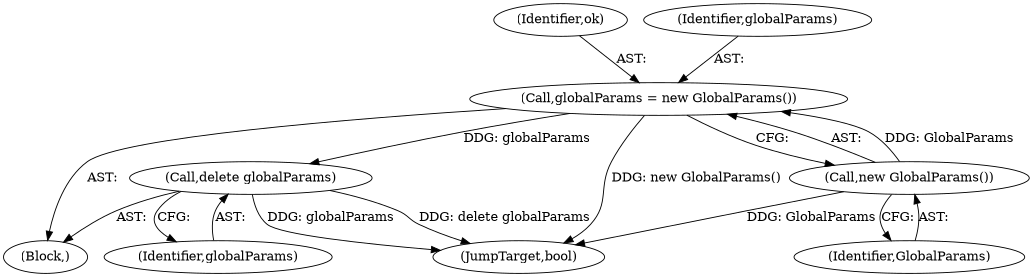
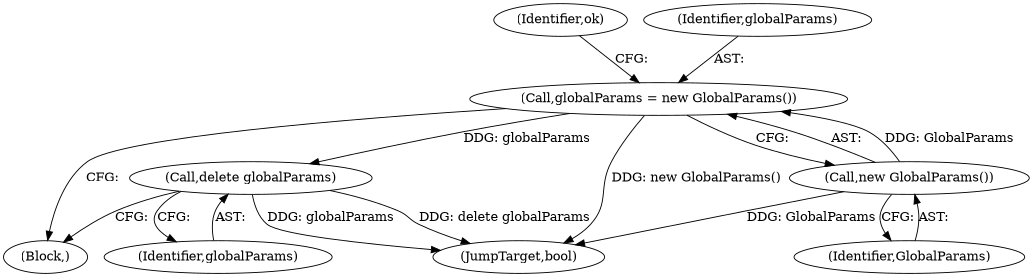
edge "(Identifier,ok)" -> "(Call,globalParams = new GlobalParams())": label "AST: " -> "CFG: "
edge "(Call,globalParams = new GlobalParams())" -> "(Block,)": label "AST: " -> "CFG: "
edge "(Call,delete globalParams)" -> "(Block,)": label "AST: " -> "CFG: "
